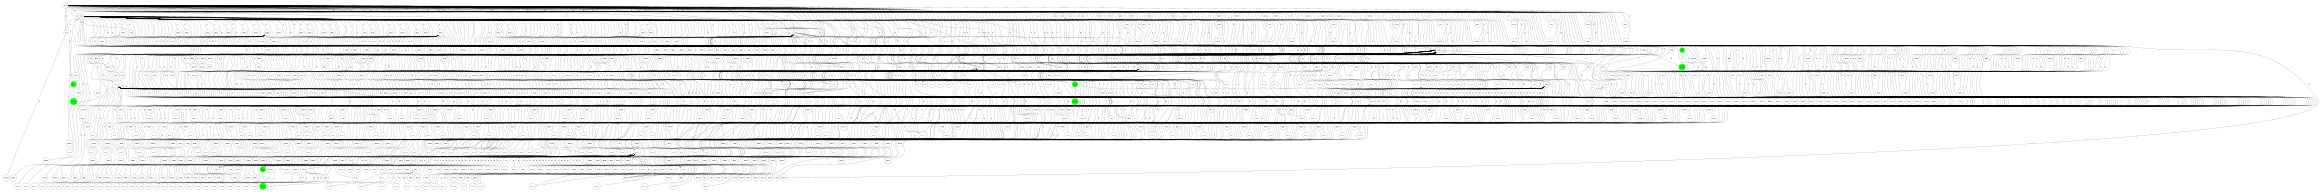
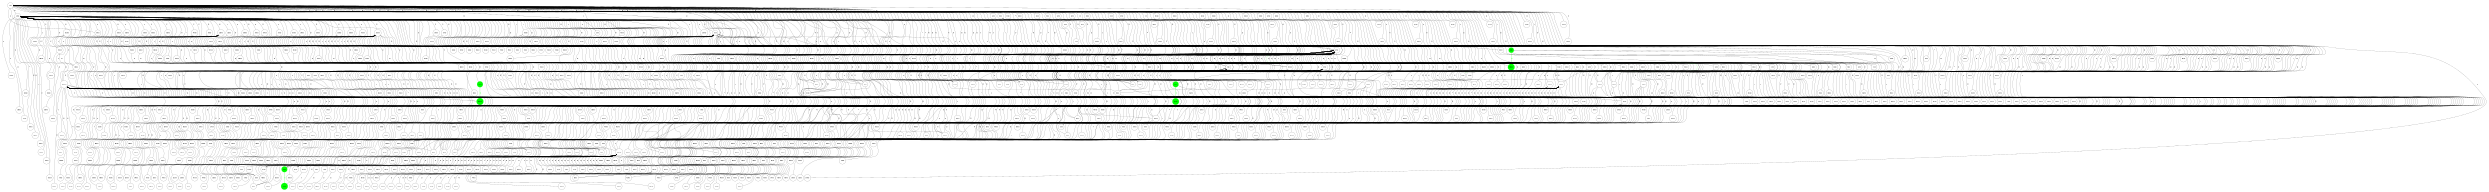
node "660/0.0": added
